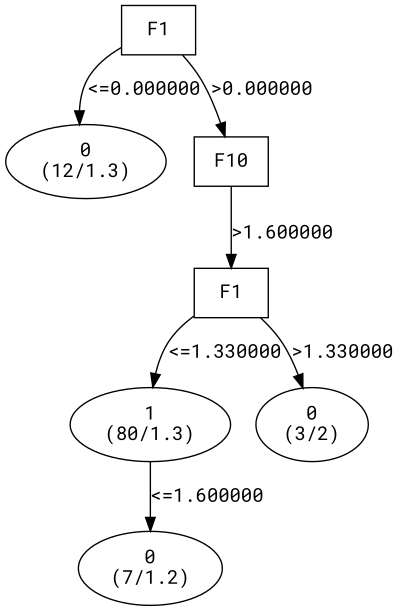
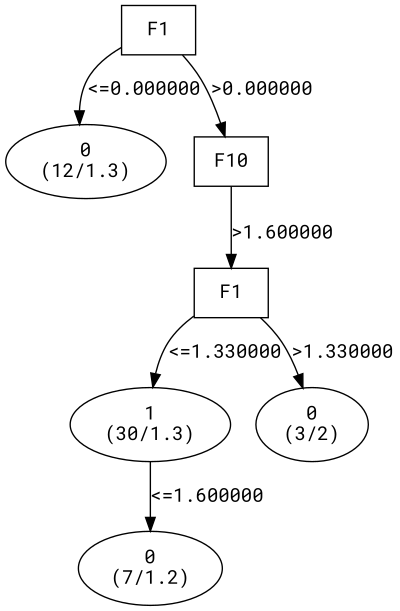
node "1 (80/1.3)": label "1 (80/1.3)" -> "1 (30/1.3)"
